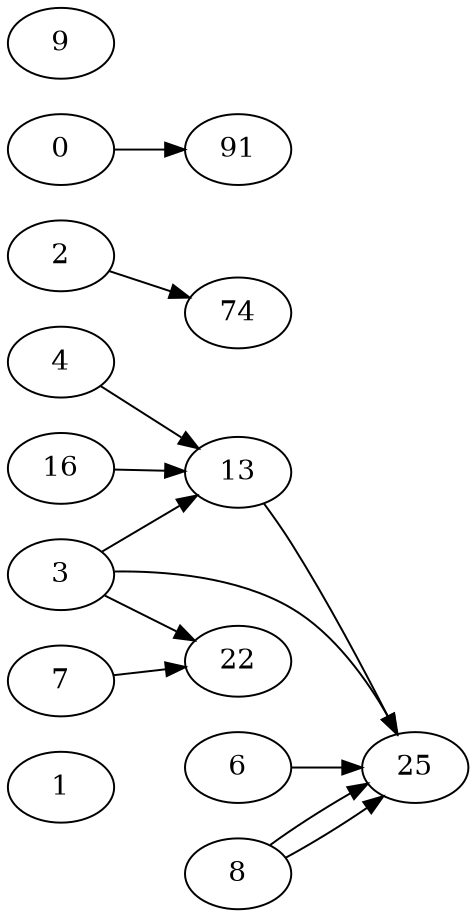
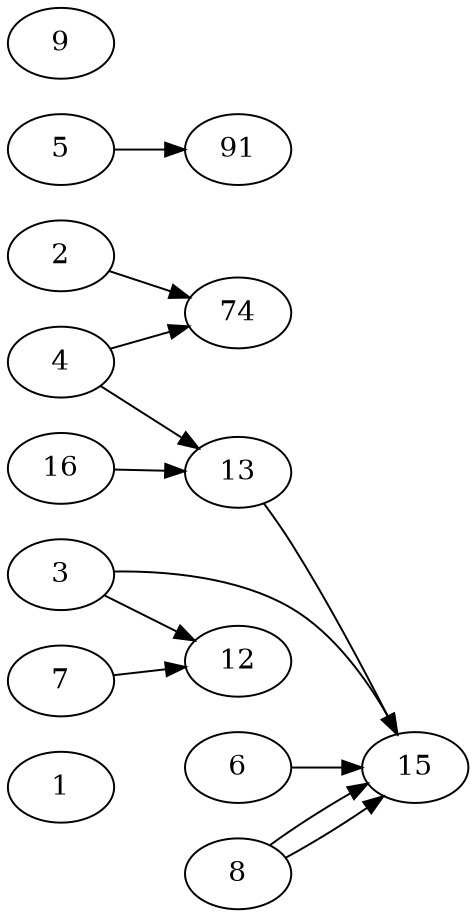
node "0": label "0" -> "5"
edge "4" -> "74": added
edge "3" -> "13": removed
node "22": label "22" -> "12"
node "25": label "25" -> "15"
